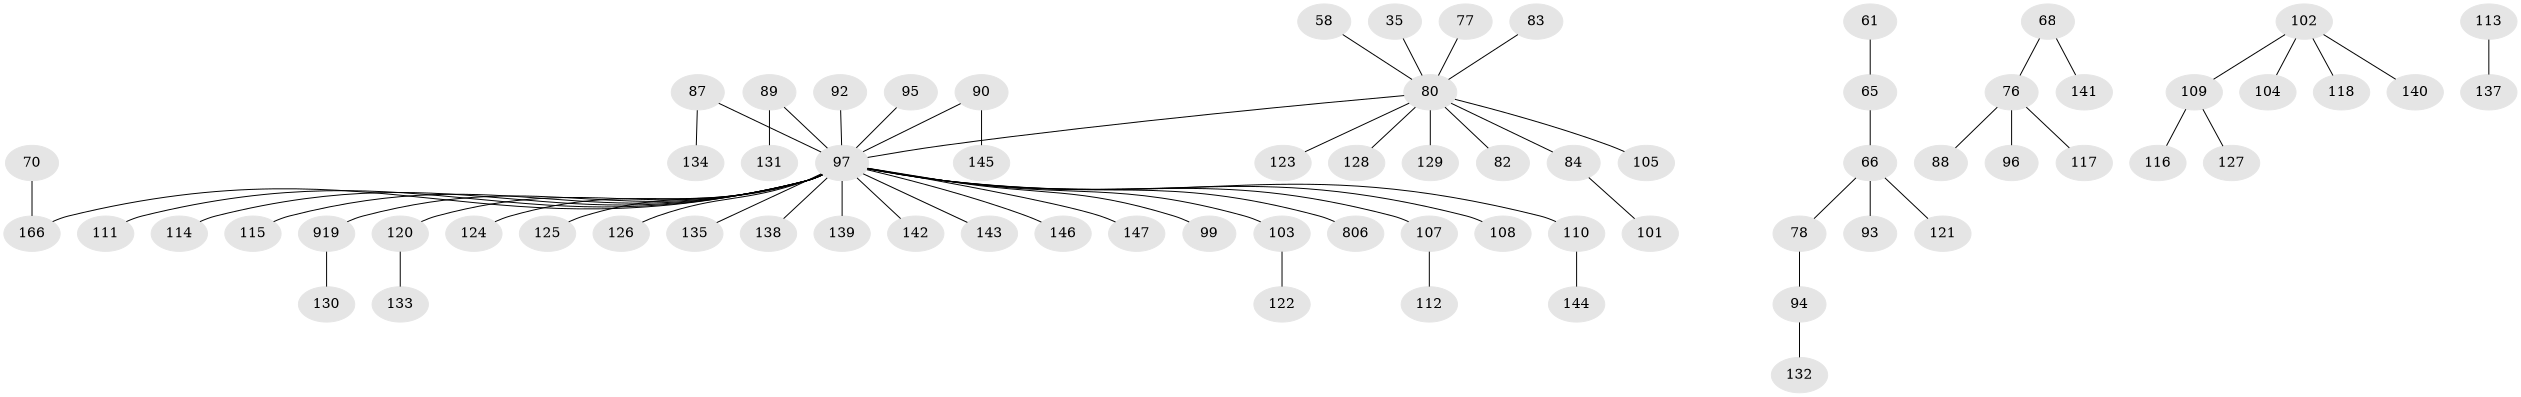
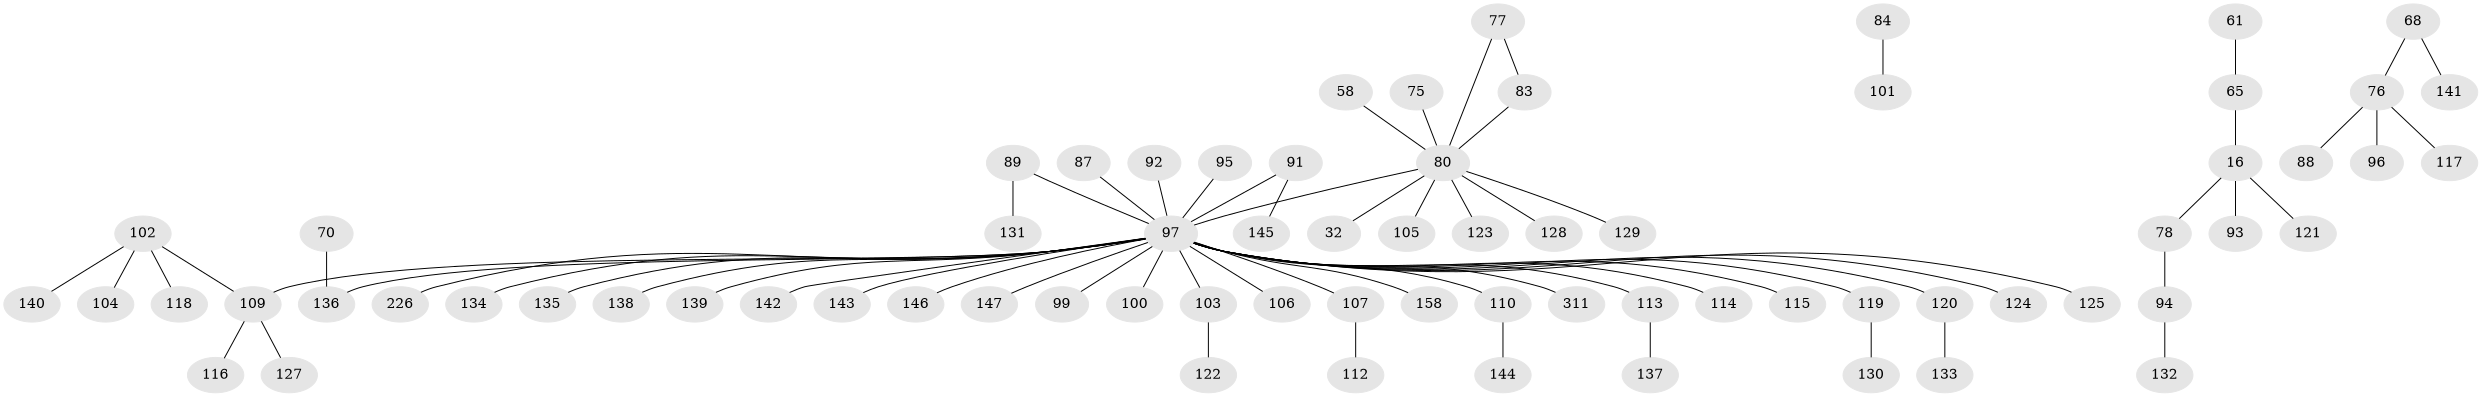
node "35": label "35" -> "75"
edge "77" -- "83": added
node "90": label "90" -> "91"
edge "87" -- "134": now "97" -- "134"
edge "80" -- "84": removed
node "82": label "82" -> "32"
node "66": label "66" -> "16"
node "166": label "166" -> "136"
node "111": label "111" -> "311"
node "919": label "919" -> "119"
node "126": label "126" -> "226"
node "806": label "806" -> "106"
node "108": label "108" -> "158"
edge "97" -- "109": added
edge "97" -- "113": added
node "100": added
